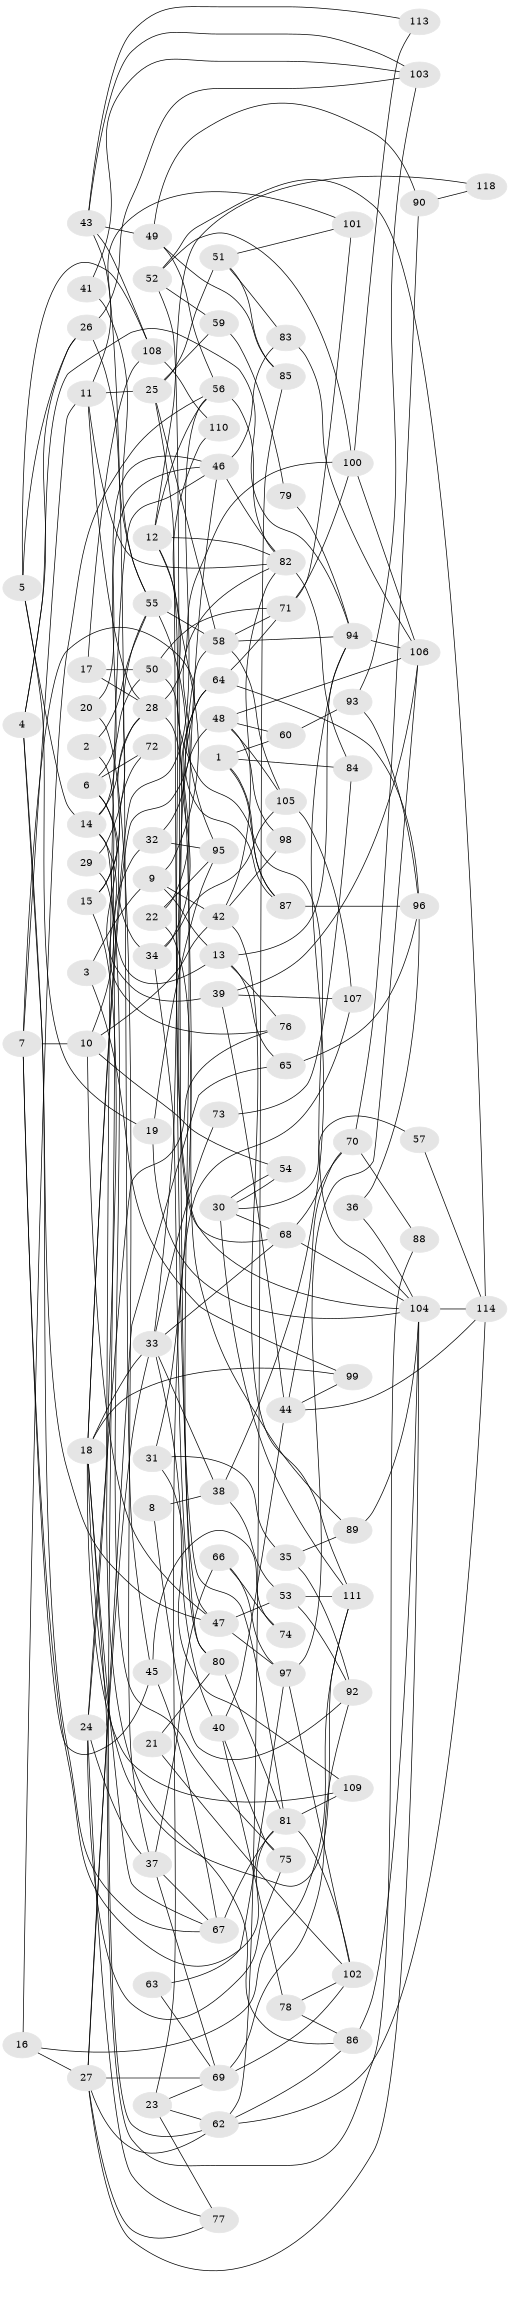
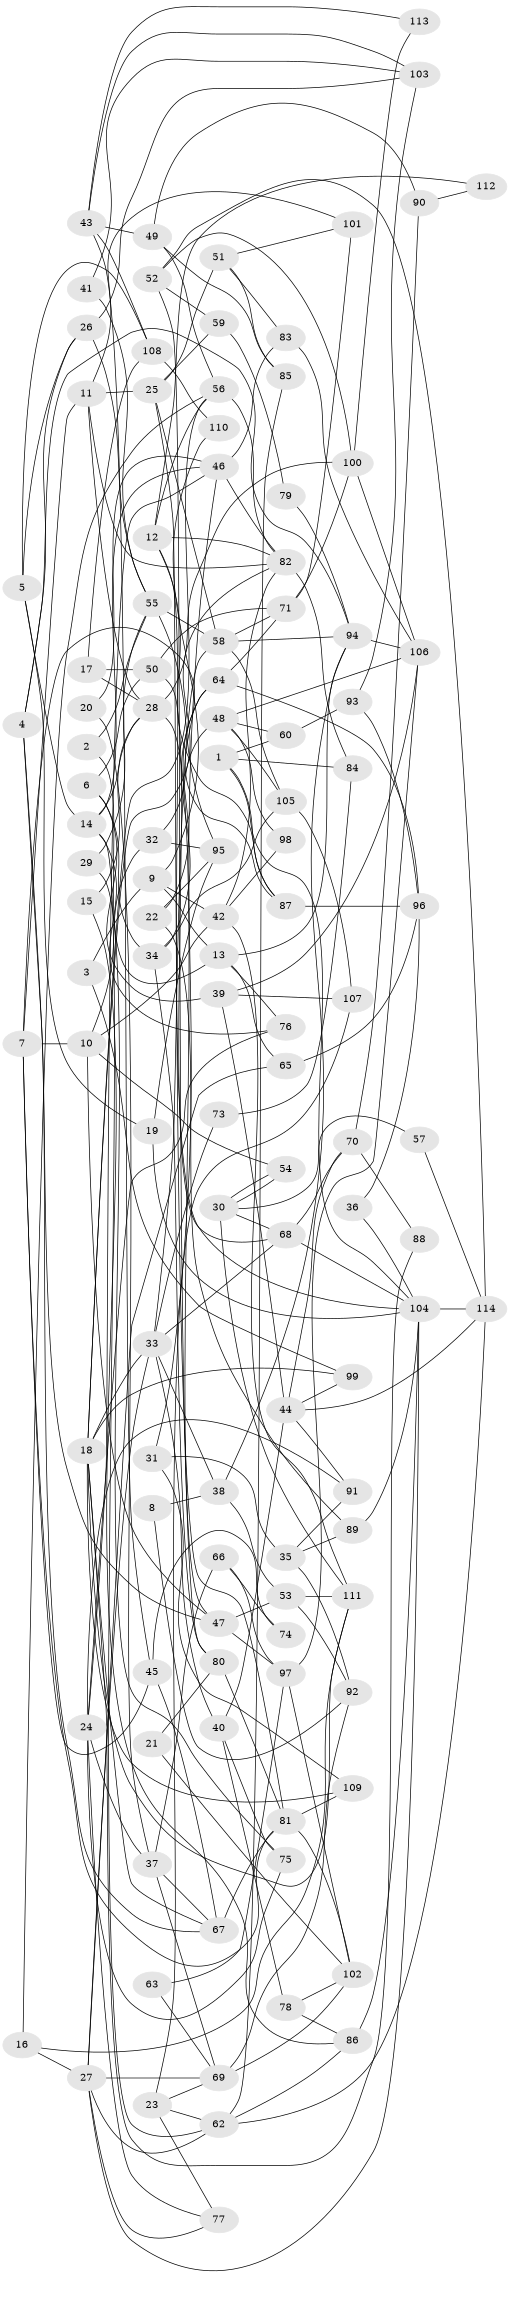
node "118": label "118" -> "112"
node "72": removed
node "91": added
